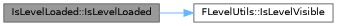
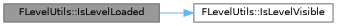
node "IsLevelLoaded::IsLevelLoaded": label "IsLevelLoaded::IsLevelLoaded" -> "FLevelUtils::IsLevelLoaded"
